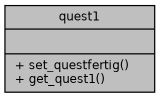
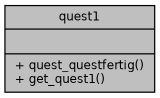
node "quest1": text "+ set_questfertig()" -> "+ quest_questfertig()"
